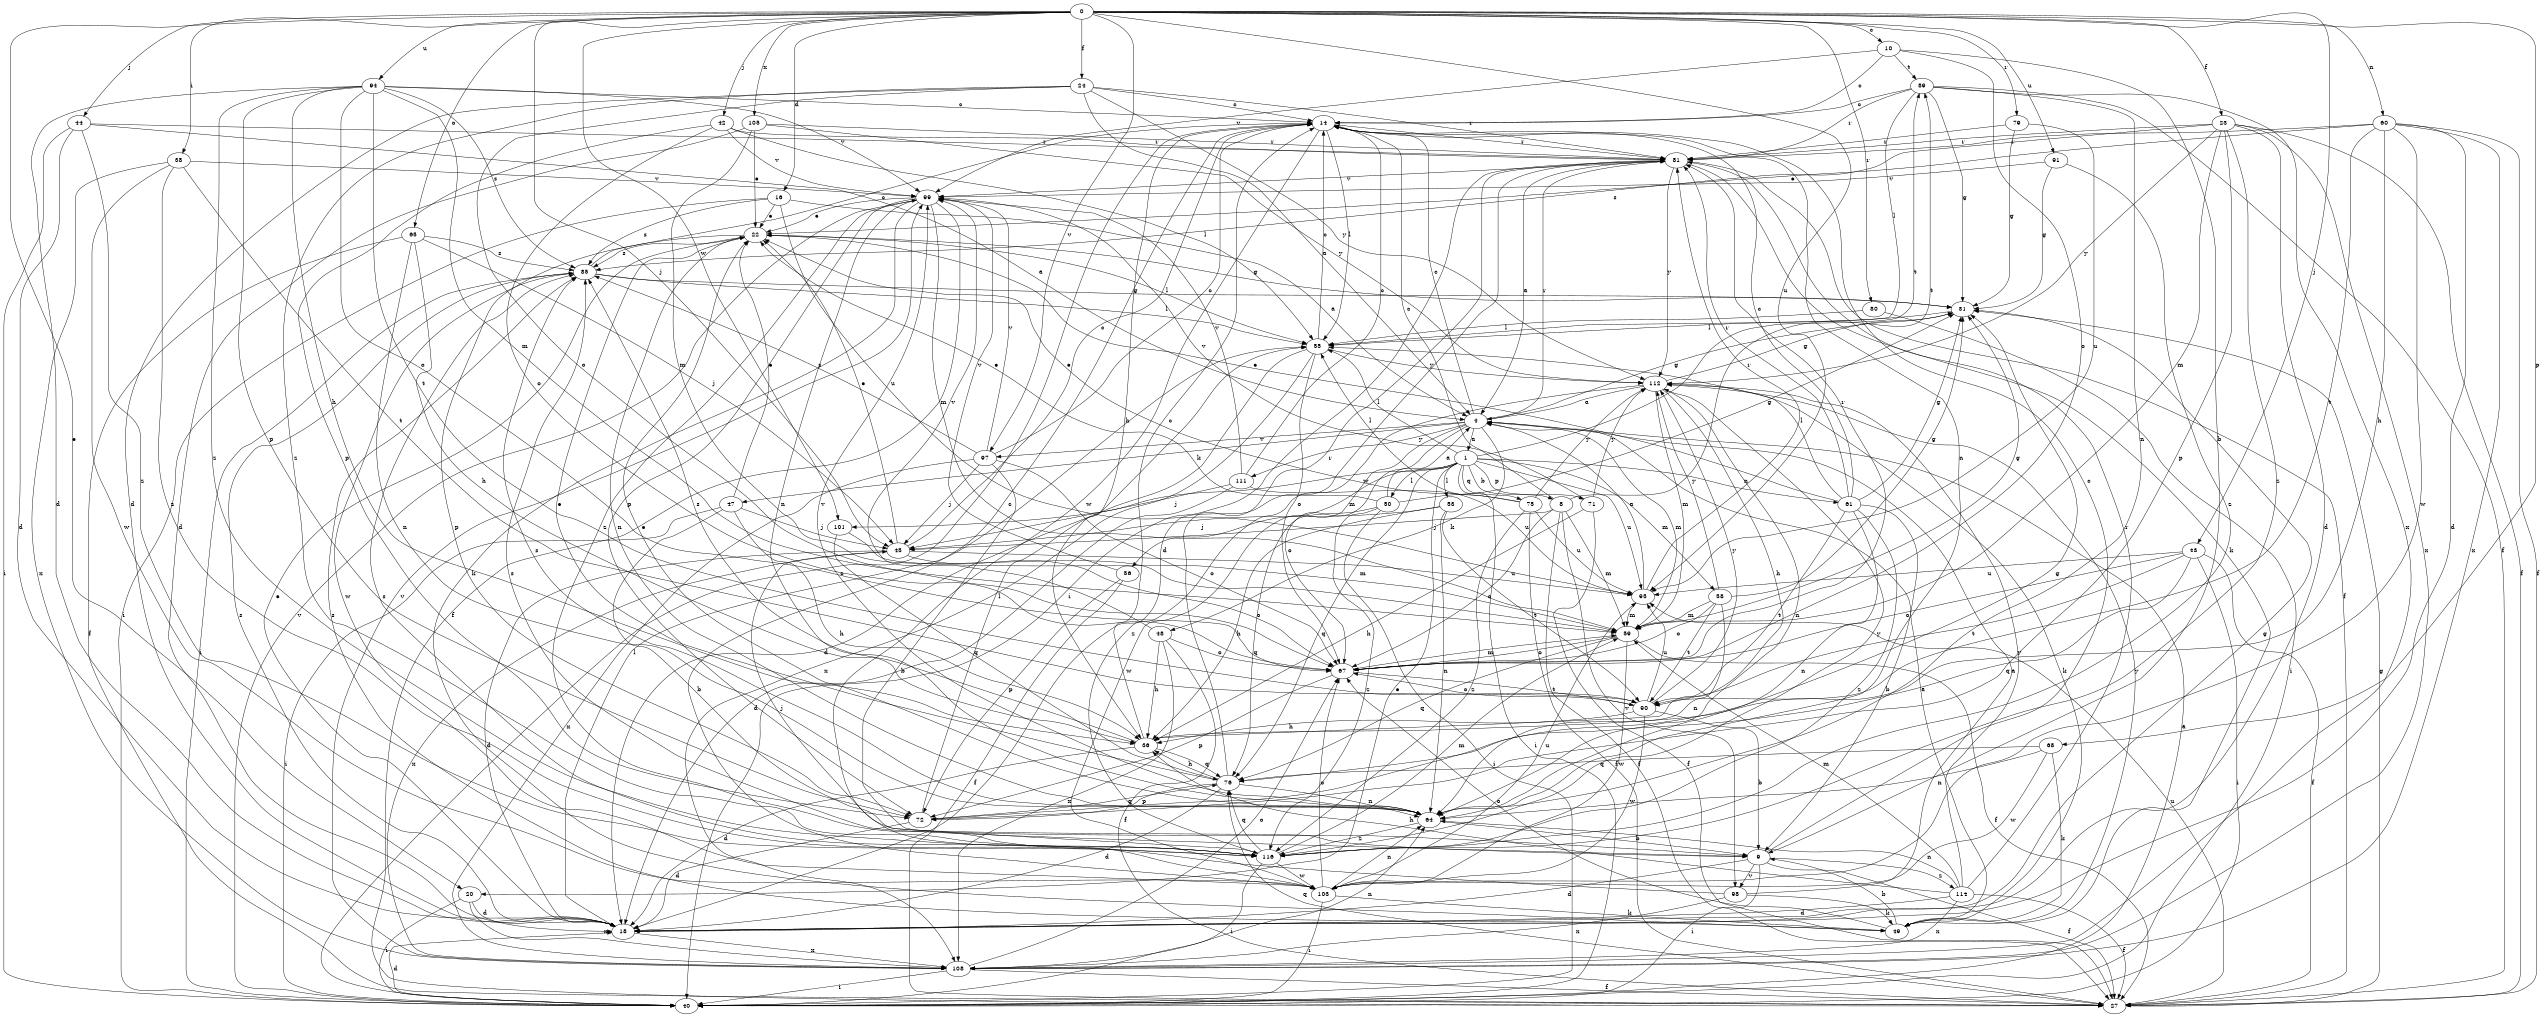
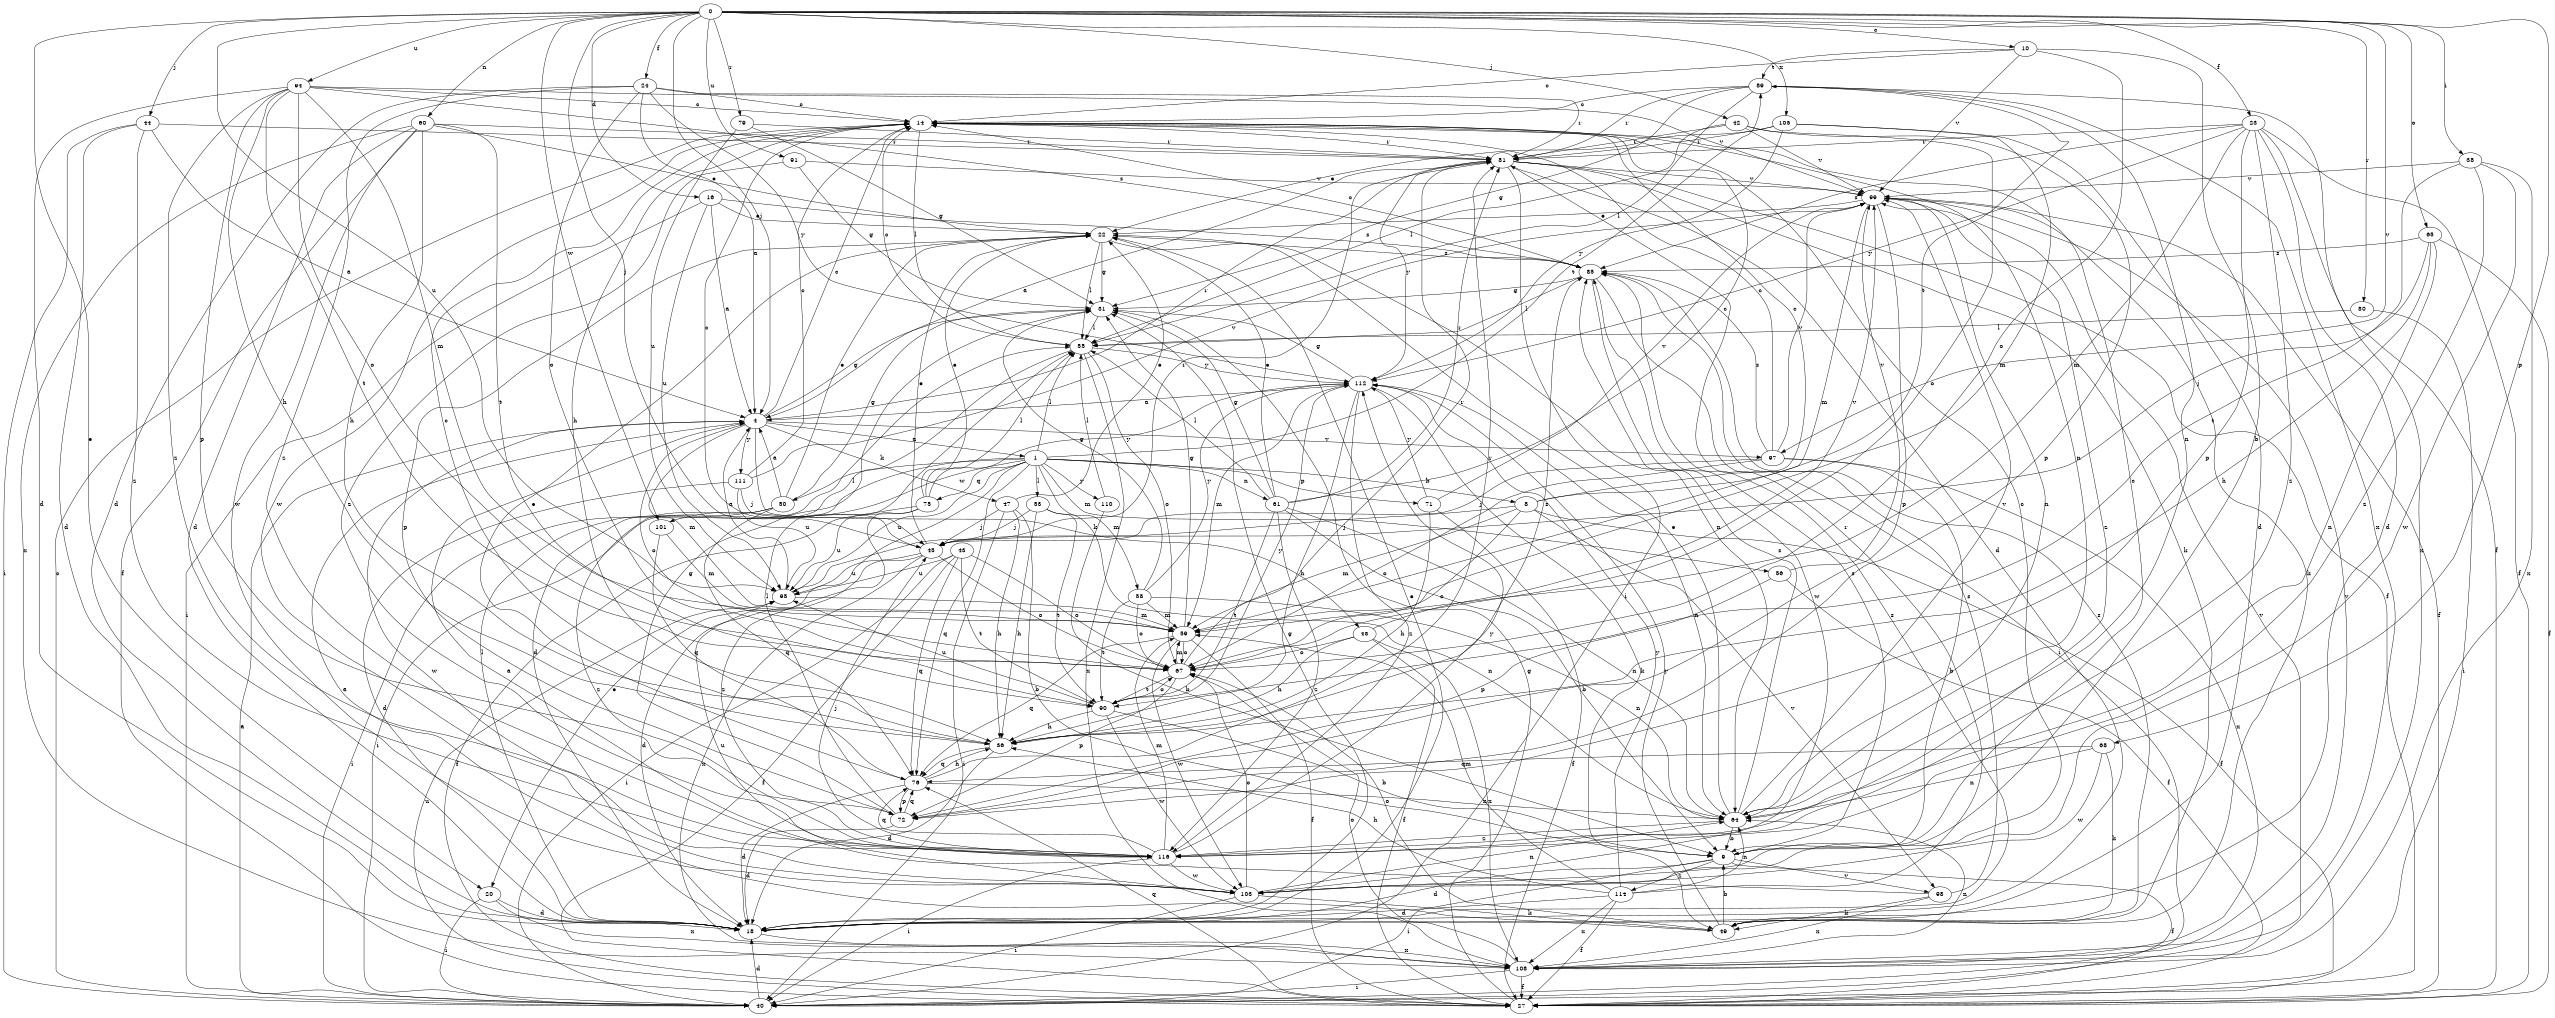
edge "0" -> "43": now "0" -> "4"
node "110": added
